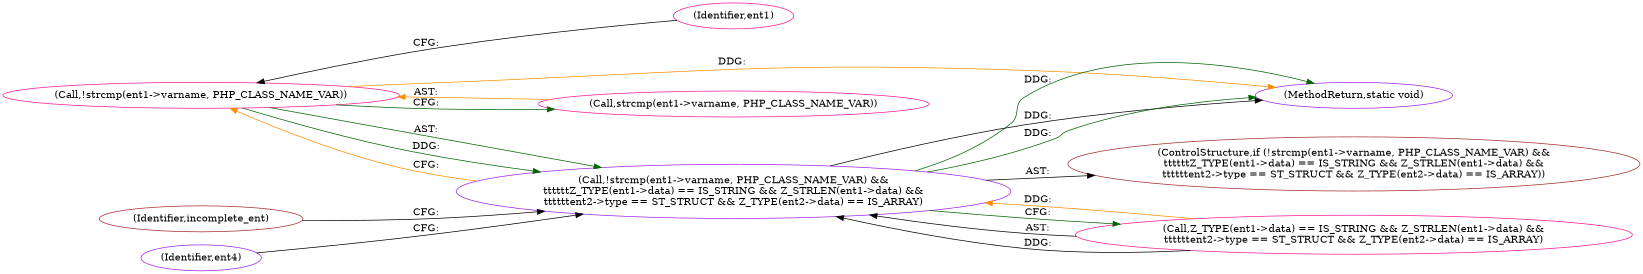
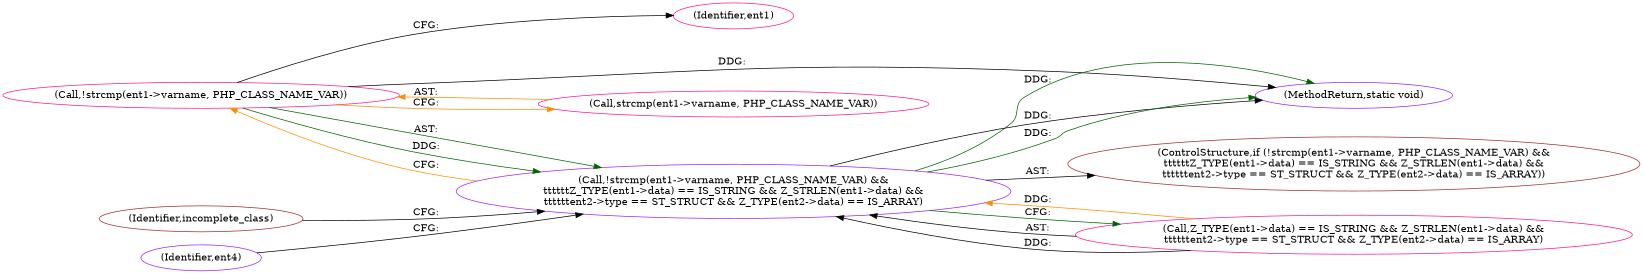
edge "(Identifier,ent1)" -> "(Call,!strcmp(ent1->varname, PHP_CLASS_NAME_VAR))": reversed
edge "(Call,!strcmp(ent1->varname, PHP_CLASS_NAME_VAR))" -> "(MethodReturn,static void)": color darkorange -> black
edge "(Call,!strcmp(ent1->varname, PHP_CLASS_NAME_VAR))" -> "(Call,strcmp(ent1->varname, PHP_CLASS_NAME_VAR))": color darkgreen -> darkorange
node "(Identifier,incomplete_ent)": label "(Identifier,incomplete_ent)" -> "(Identifier,incomplete_class)"
